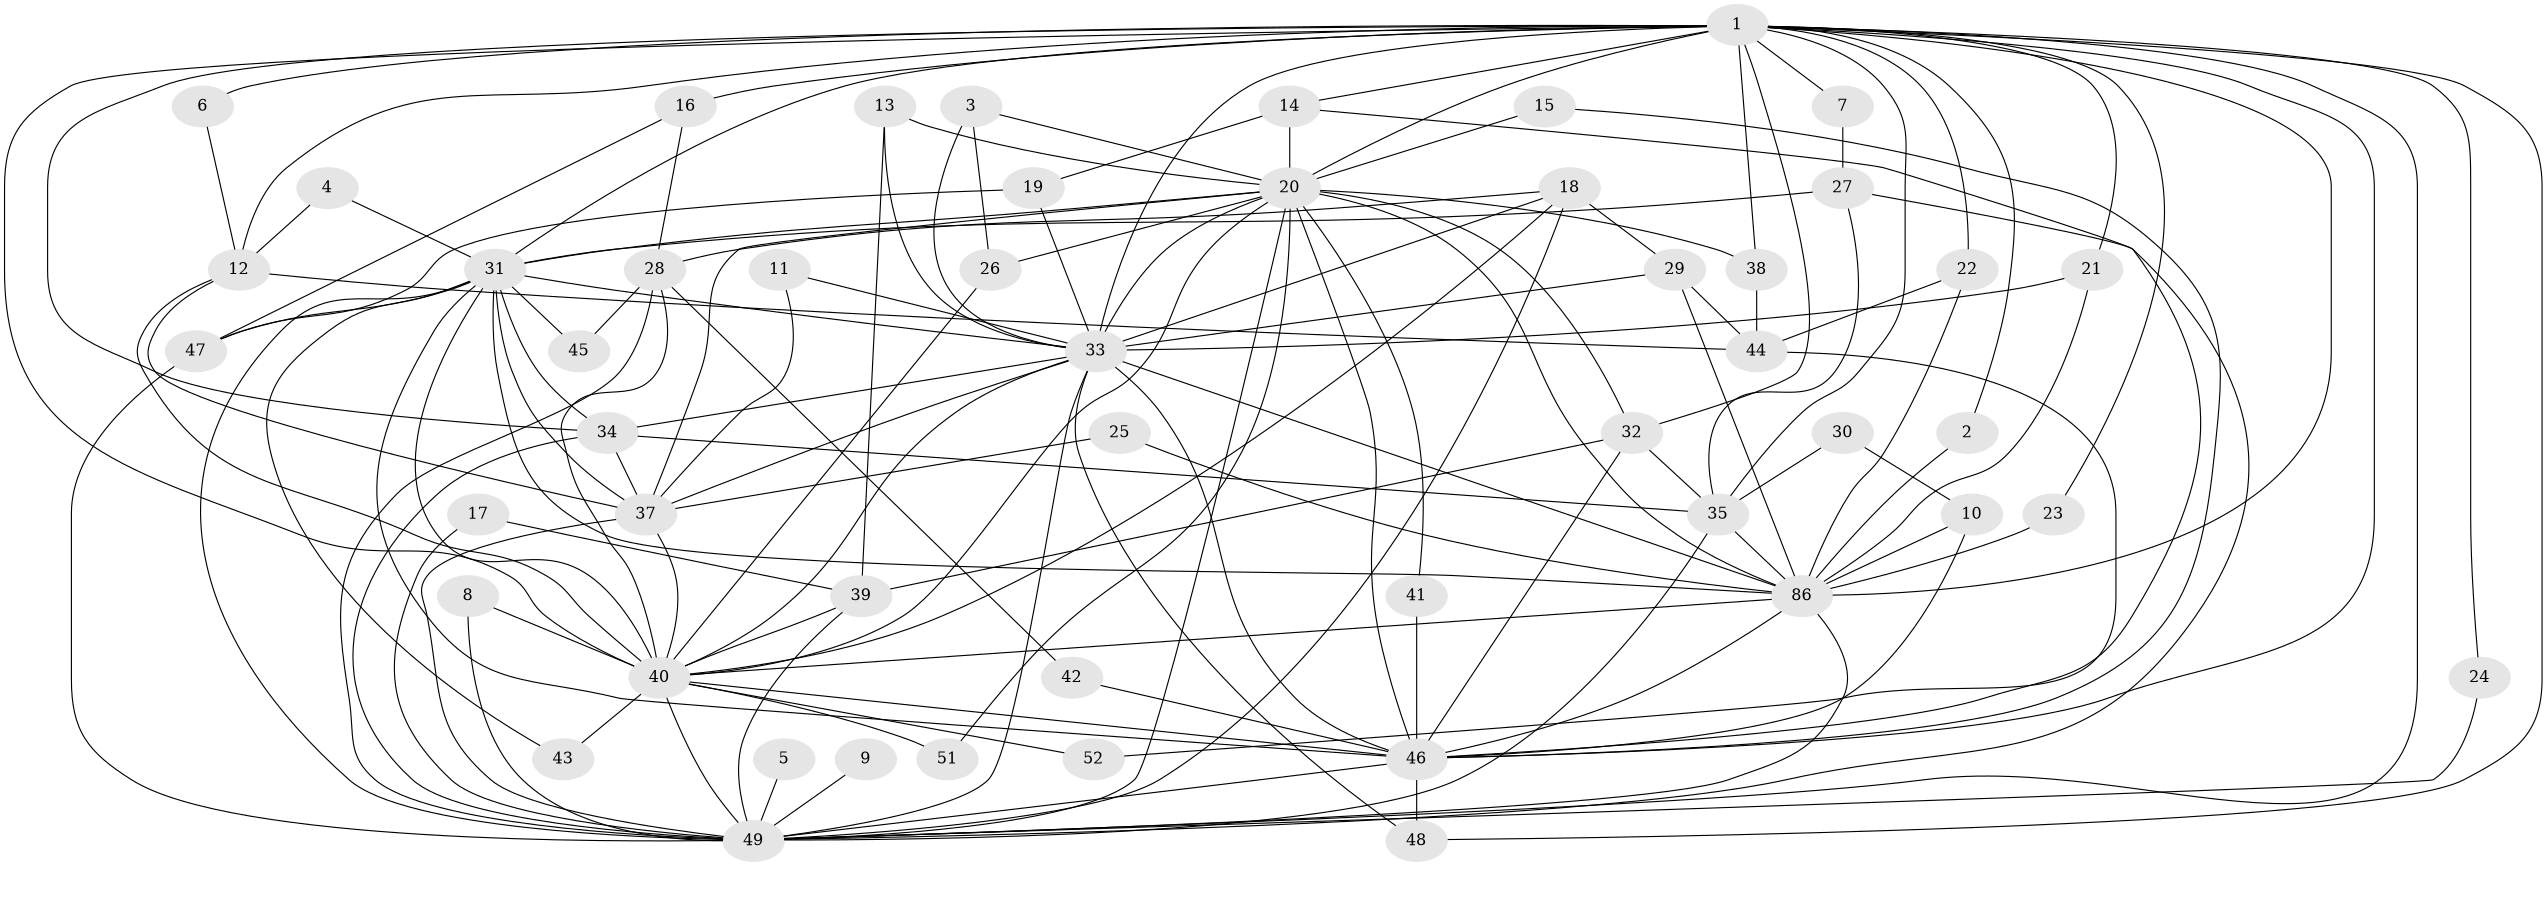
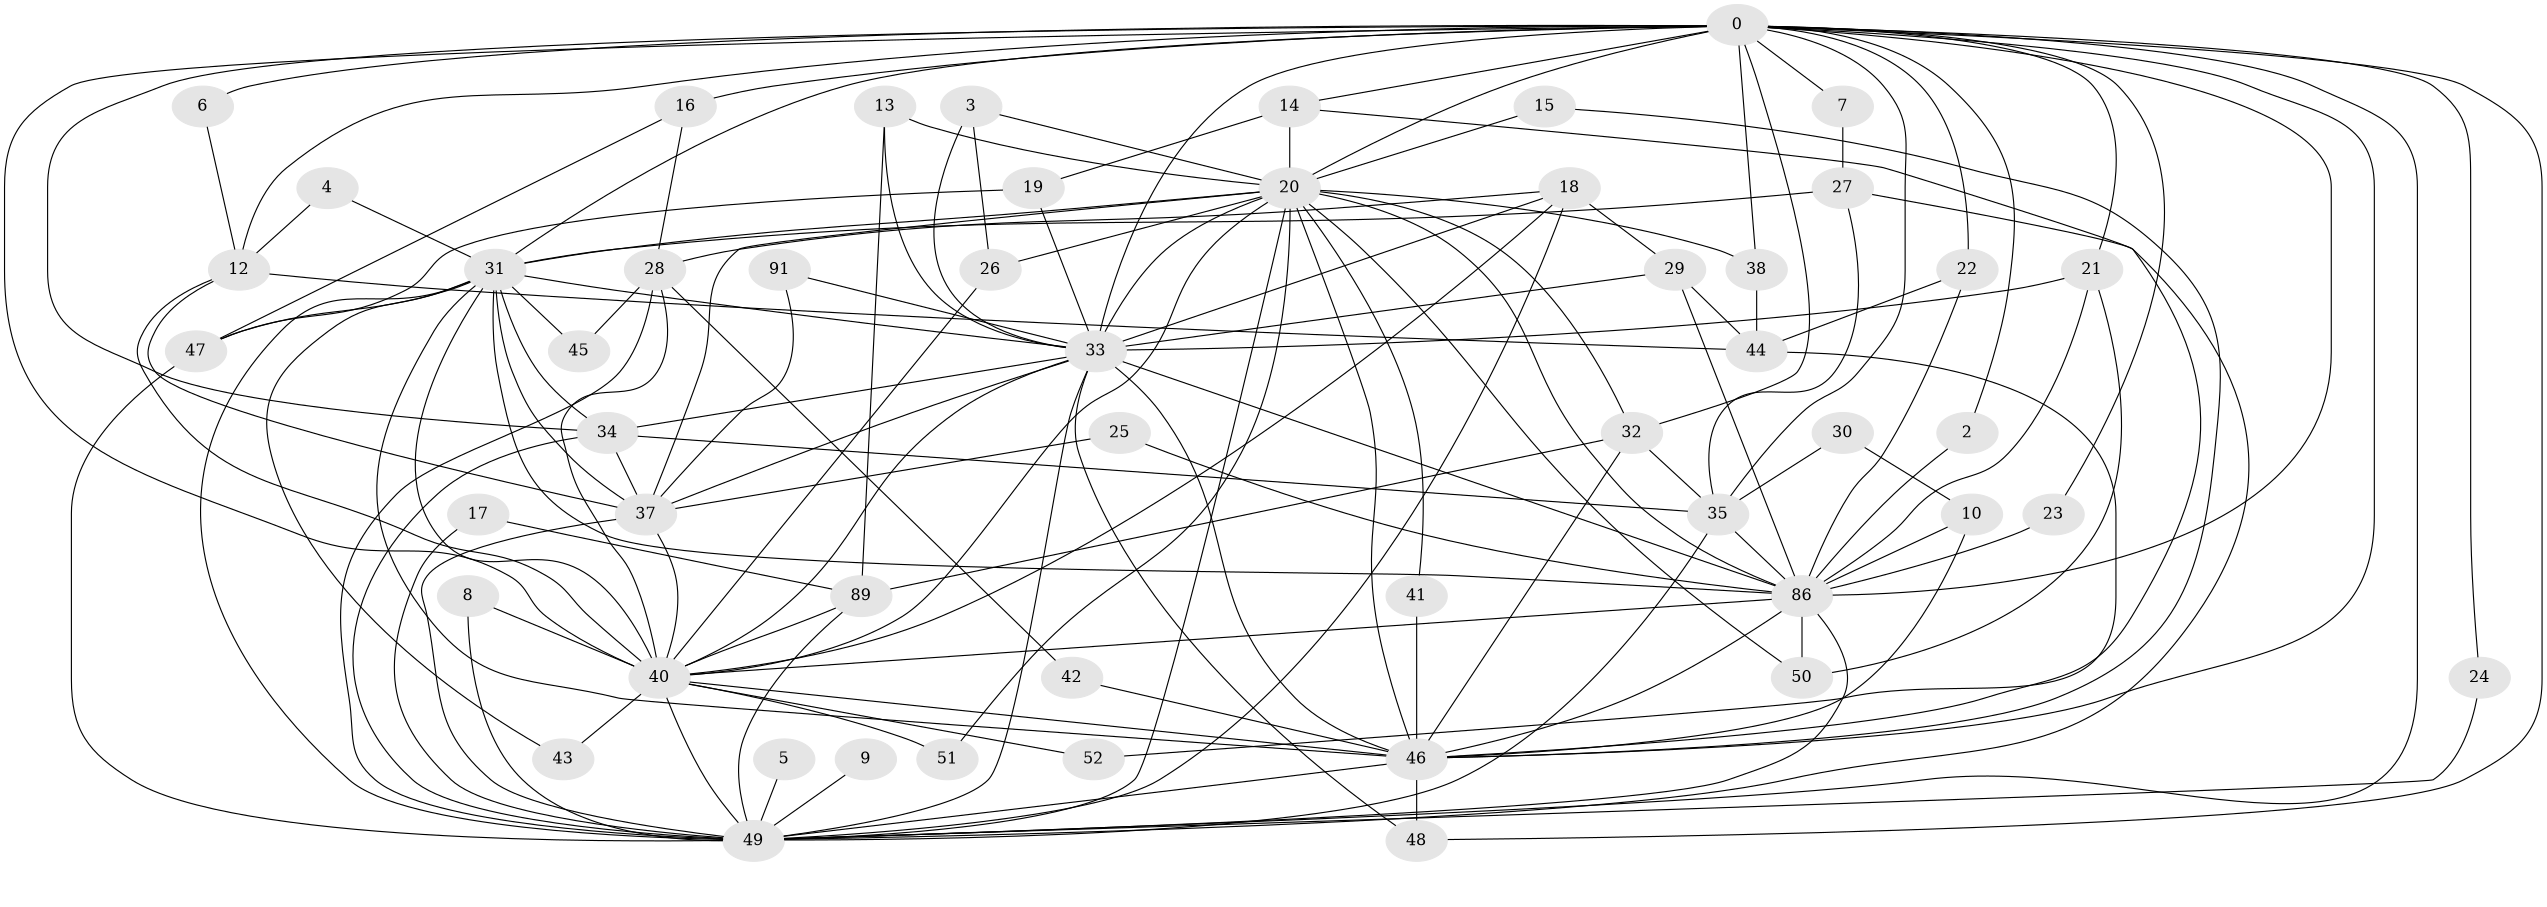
node "1": label "1" -> "0"
node "11": label "11" -> "91"
node "39": label "39" -> "89"
node "50": added
